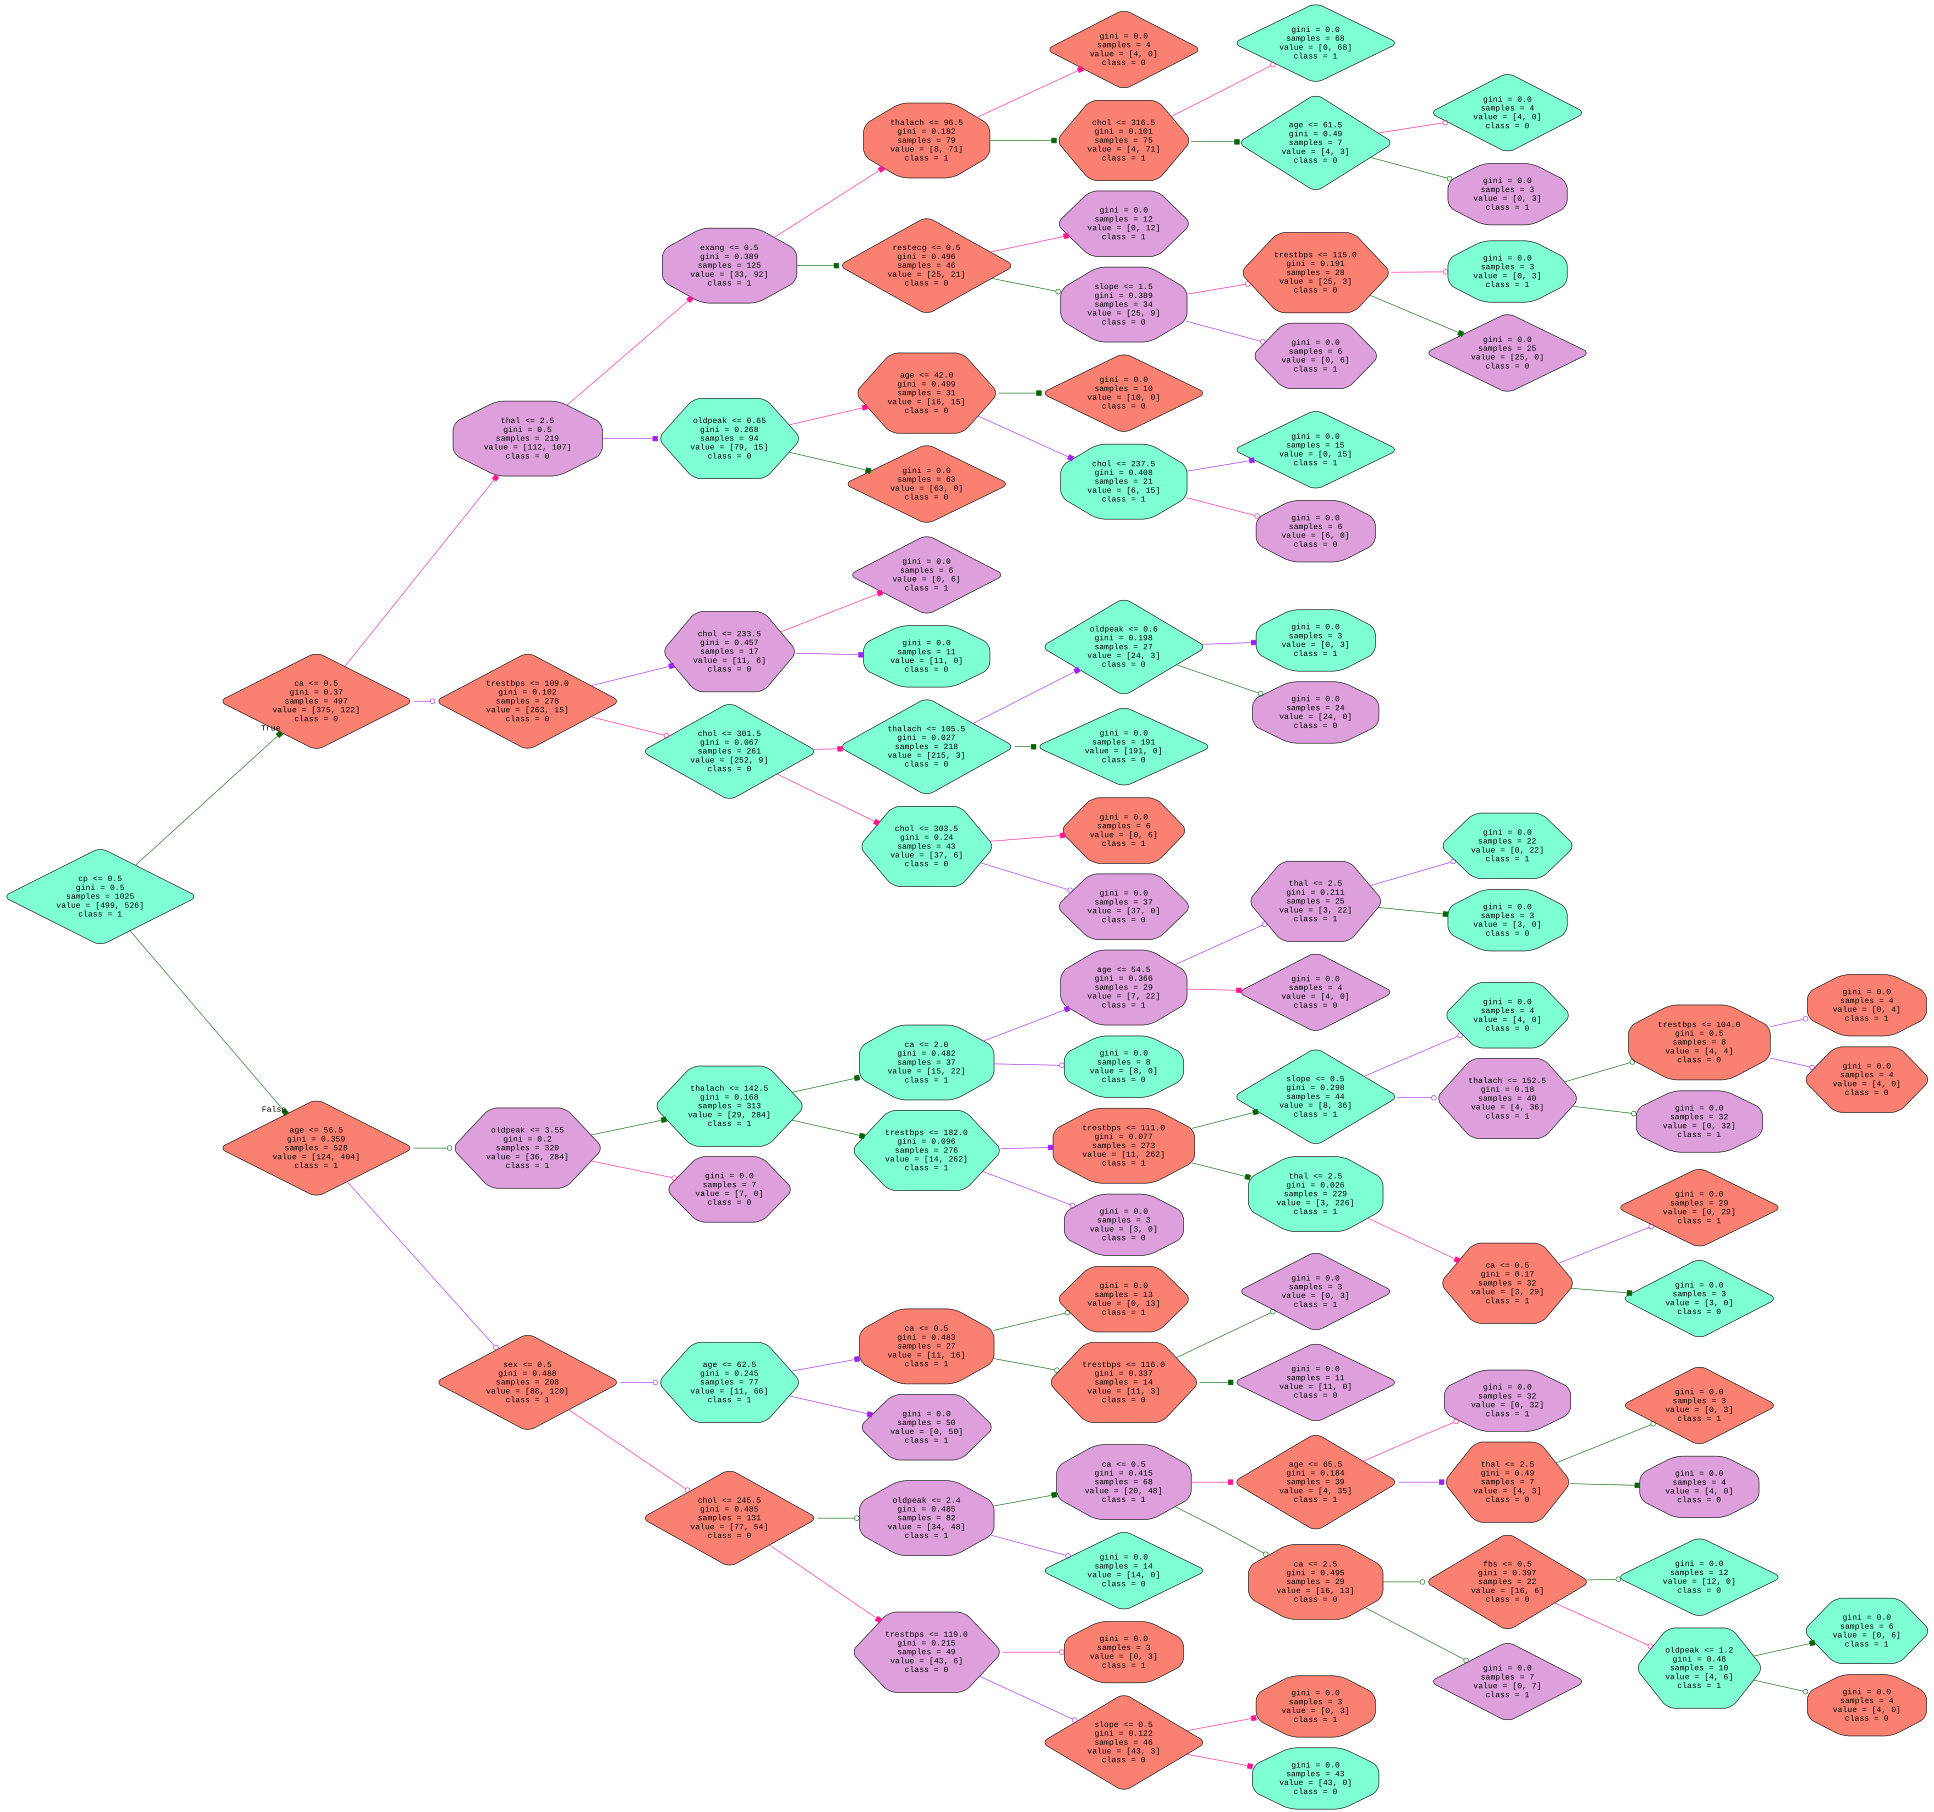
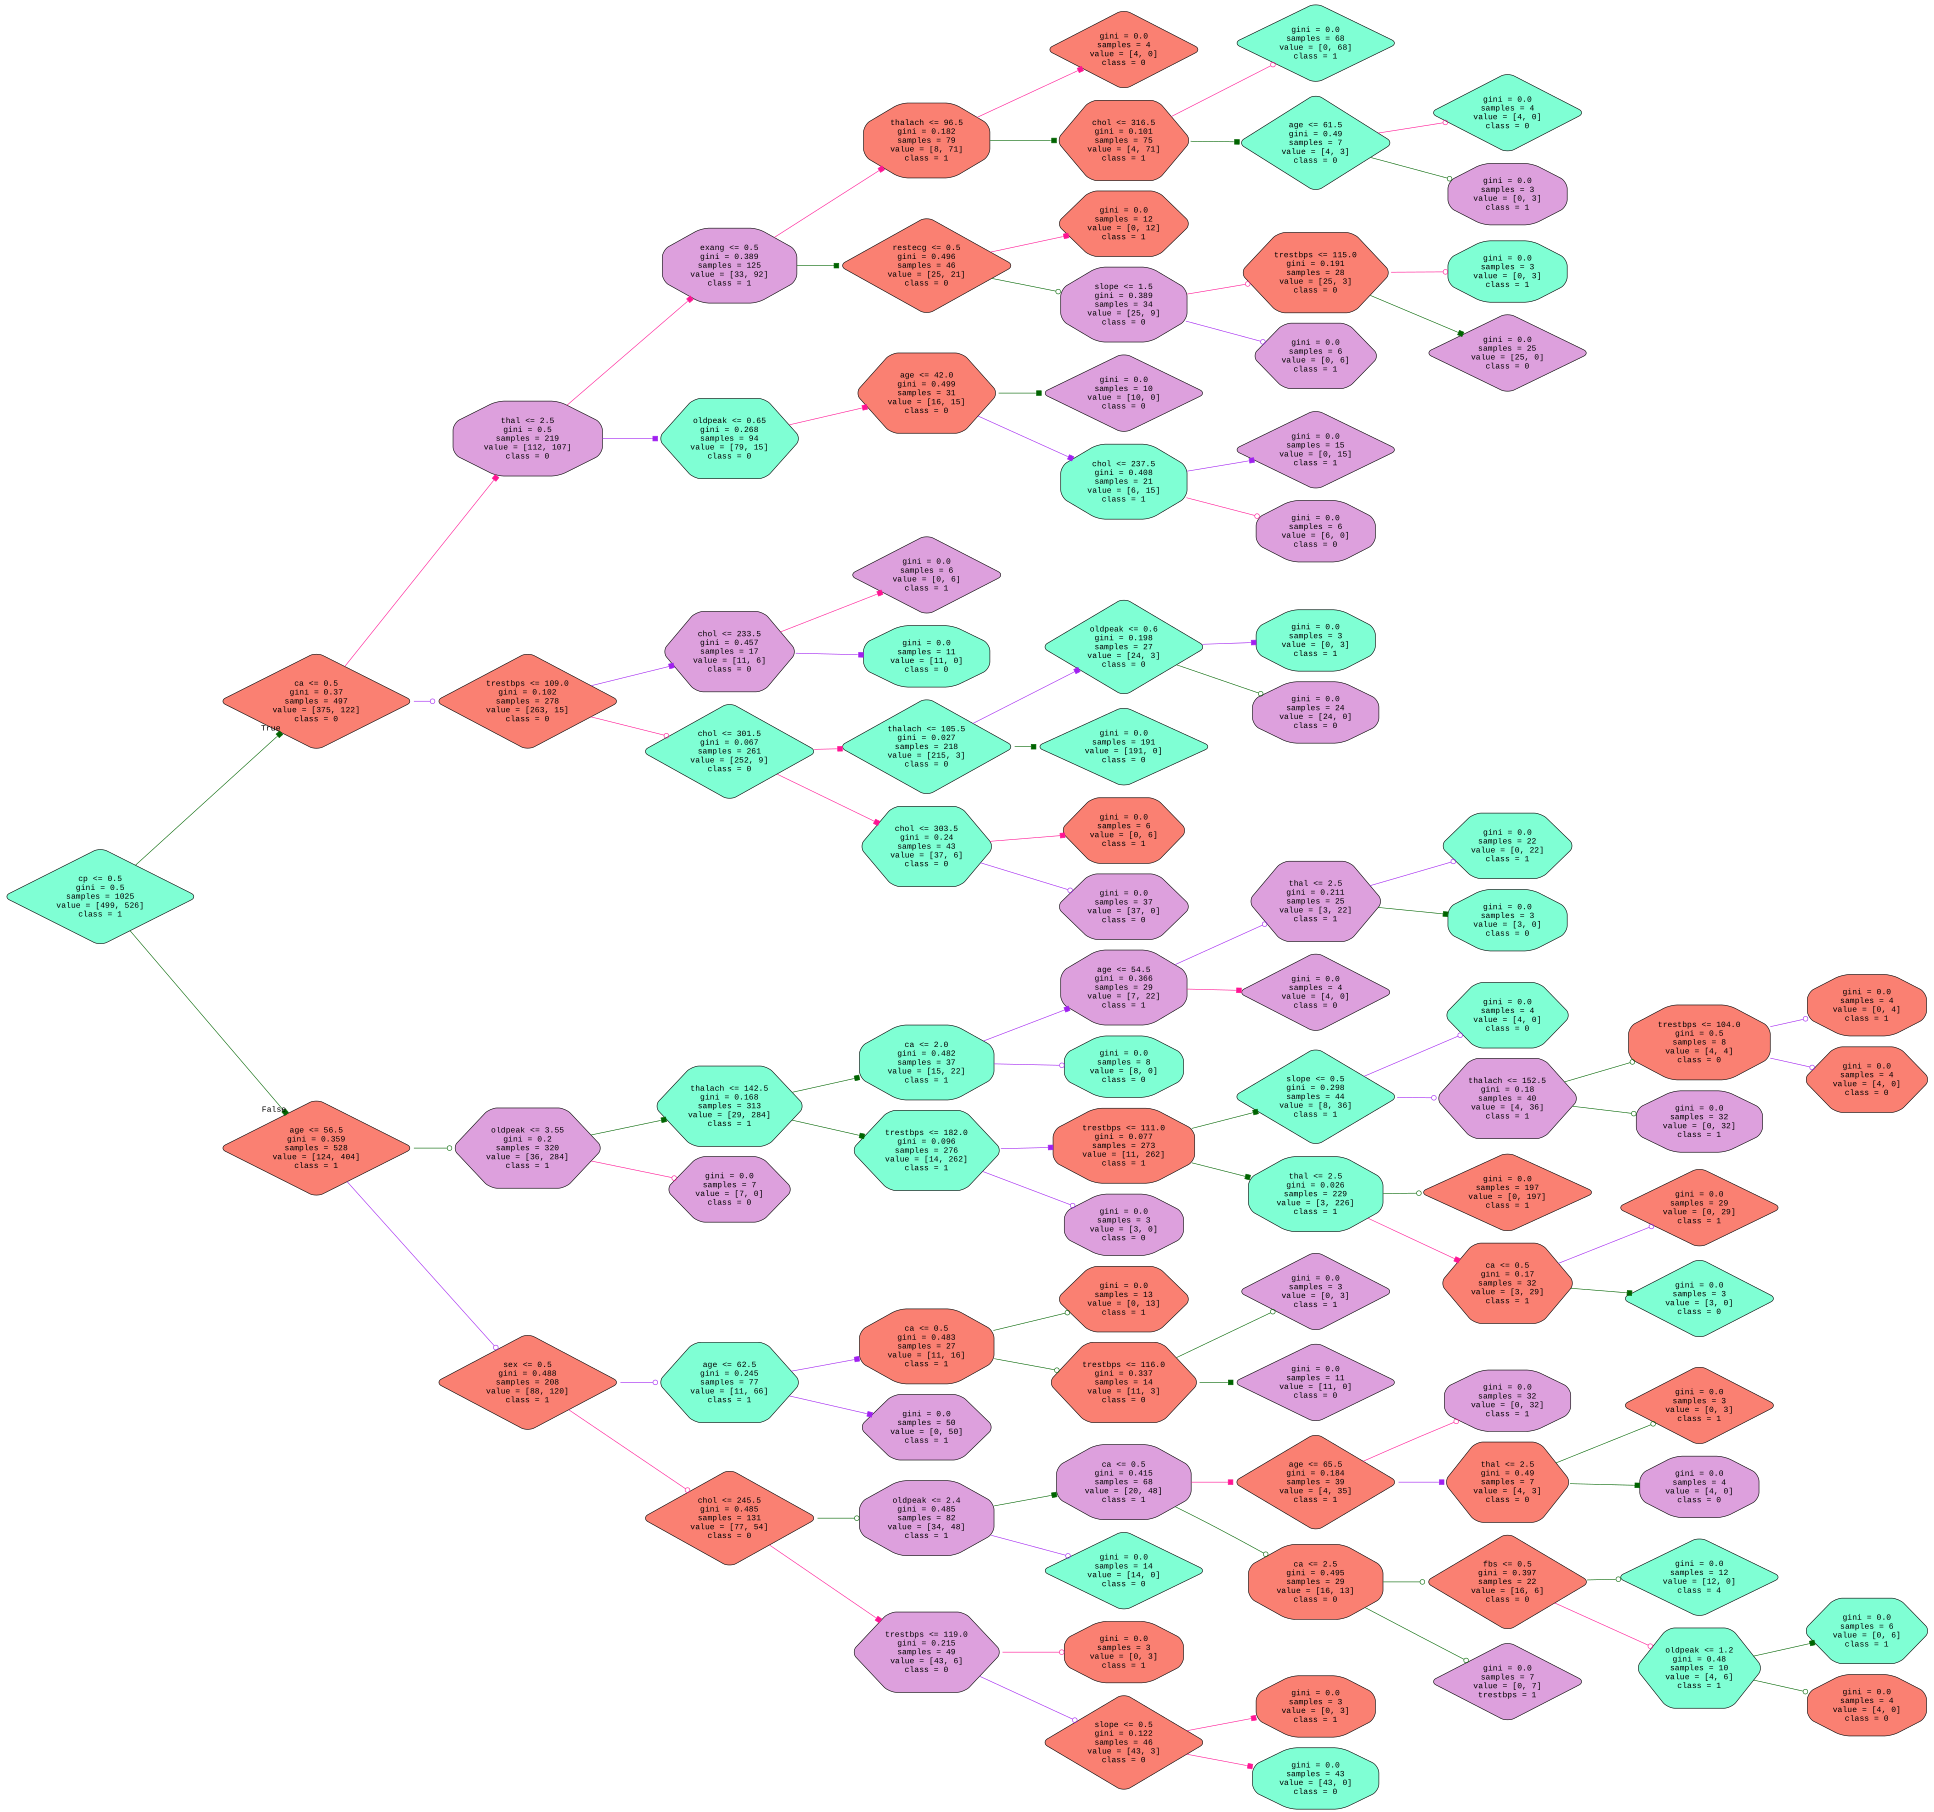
node "gini = 0.0 samples = 12 value = [0, 12] class = 1": fillcolor plum -> salmon
node "gini = 0.0 samples = 10 value = [10, 0] class = 0": fillcolor salmon -> plum
node "gini = 0.0 samples = 15 value = [0, 15] class = 1": fillcolor aquamarine -> plum
node "gini = 0.0 samples = 63 value = [63, 0] class = 0": removed
node "gini = 0.0 samples = 197 value = [0, 197] class = 1": added
node "gini = 0.0 samples = 12 value = [12, 0] class = 0": label "gini = 0.0 samples = 12 value = [12, 0] class = 0" -> "gini = 0.0 samples = 12 value = [12, 0] class = 4"
node "gini = 0.0 samples = 7 value = [0, 7] class = 1": label "gini = 0.0 samples = 7 value = [0, 7] class = 1" -> "gini = 0.0 samples = 7 value = [0, 7] trestbps = 1"
